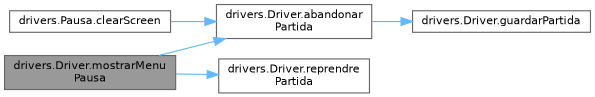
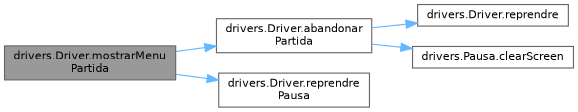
edge "drivers.Pausa.clearScreen" -> "drivers.Driver.abandonar Partida": reversed
node "drivers.Driver.guardarPartida": label "drivers.Driver.guardarPartida" -> "drivers.Driver.reprendre"
node "drivers.Driver.mostrarMenu Pausa": label "drivers.Driver.mostrarMenu Pausa" -> "drivers.Driver.mostrarMenu Partida"
node "drivers.Driver.reprendre Partida": label "drivers.Driver.reprendre Partida" -> "drivers.Driver.reprendre Pausa"
